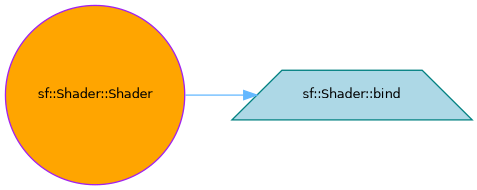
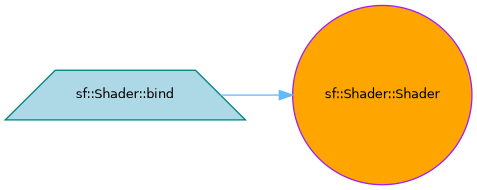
edge "sf::Shader::Shader" -> "sf::Shader::bind": reversed
